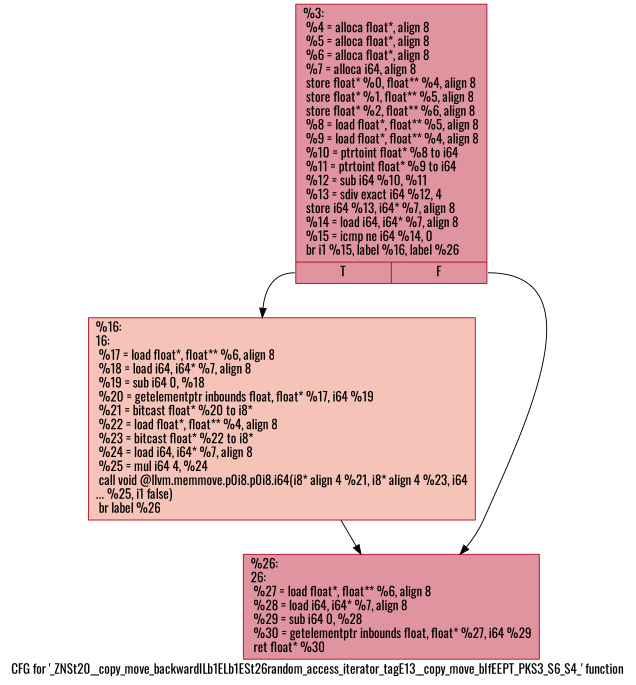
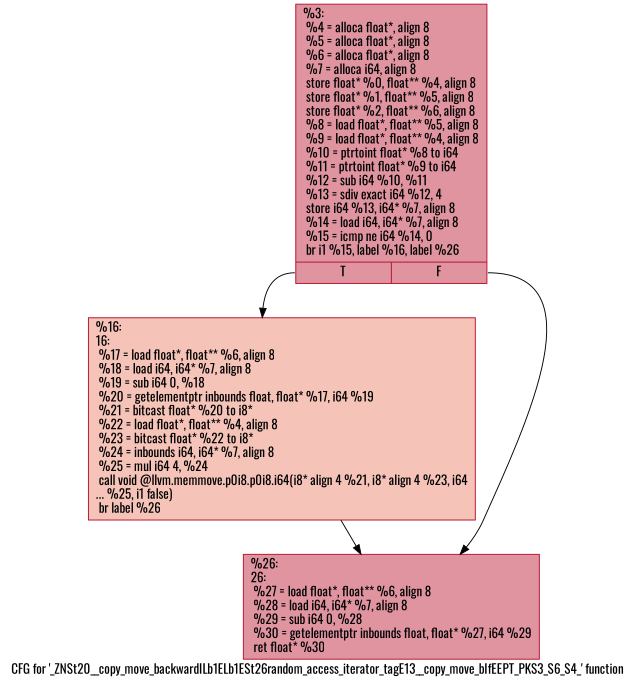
node "%16:": text "%24 = load i64, i64* %7, align 8" -> "%24 = inbounds i64, i64* %7, align 8"
